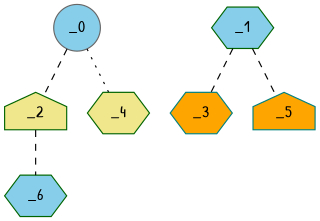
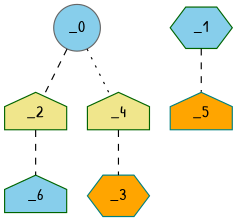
edge "_1" -- "_3": now "_4" -- "_3"
node "_4": shape hexagon -> house
node "_6": shape hexagon -> house
